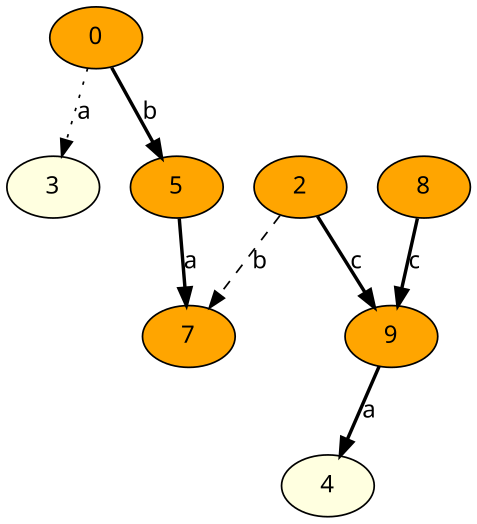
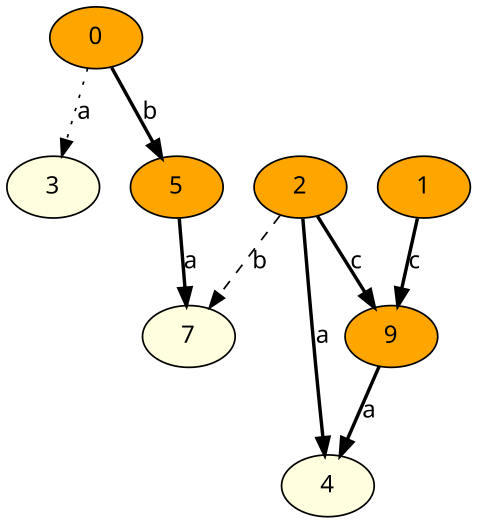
node "8": label "8" -> "1"
edge "2" -> "4": added, label "a"
node "7": fillcolor orange -> lightyellow
